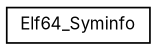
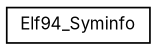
node "Elf64_Syminfo": label "Elf64_Syminfo" -> "Elf94_Syminfo"
